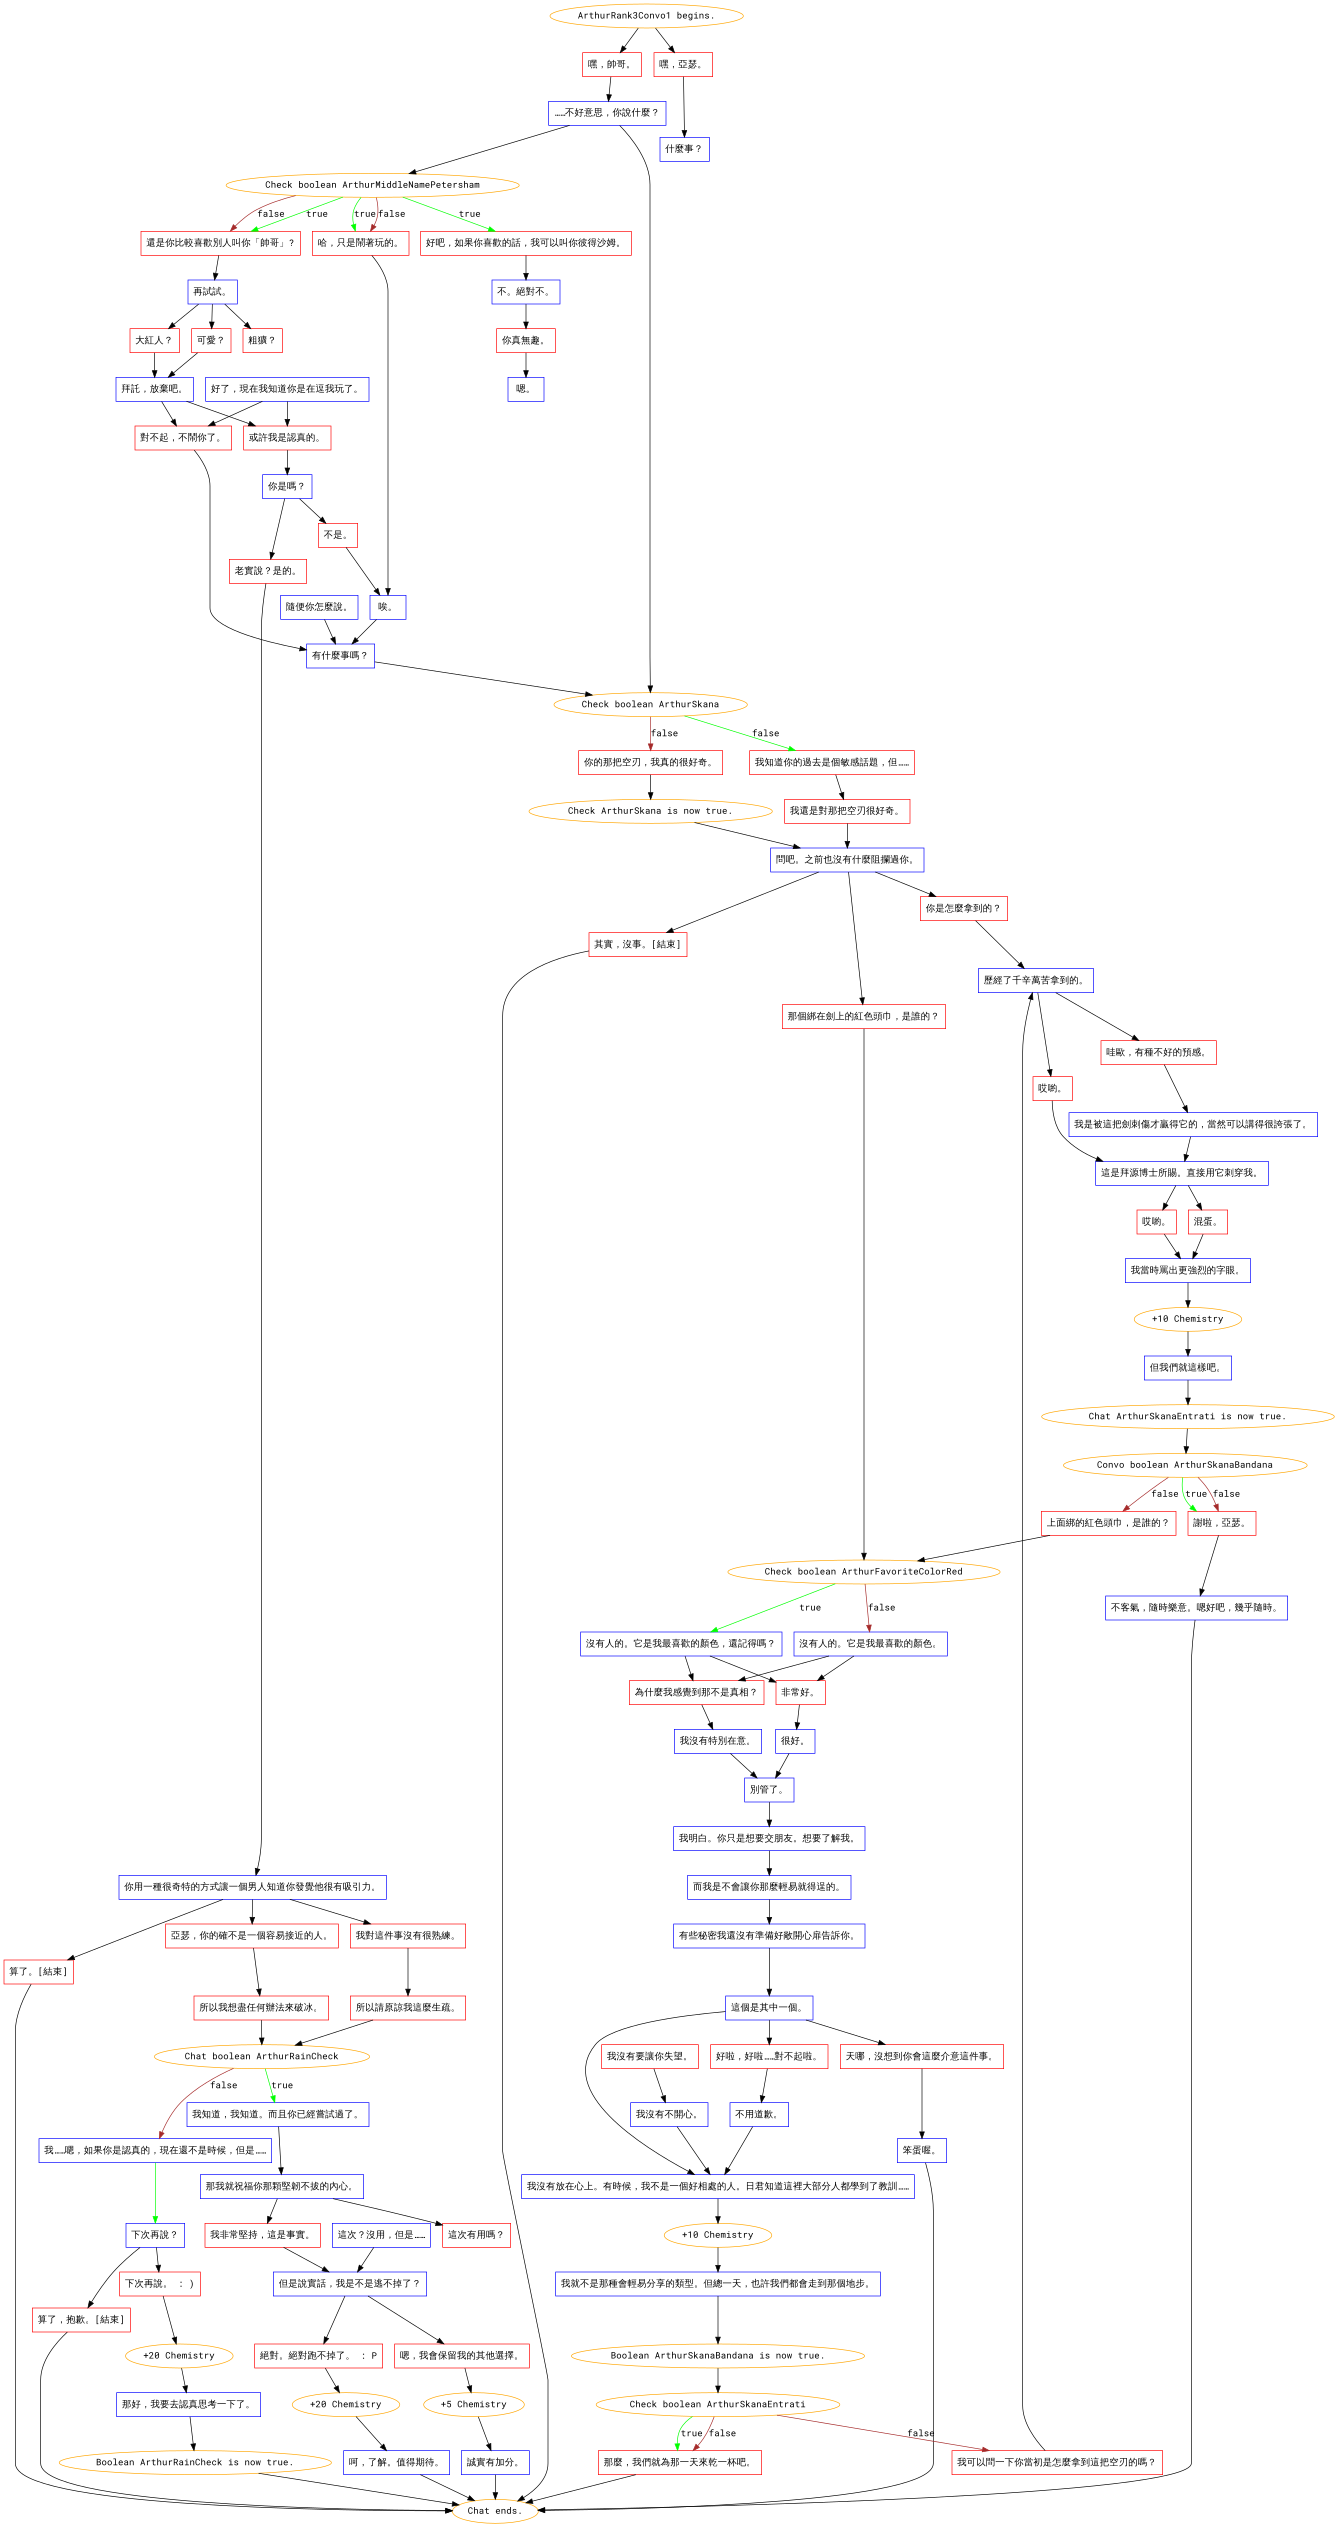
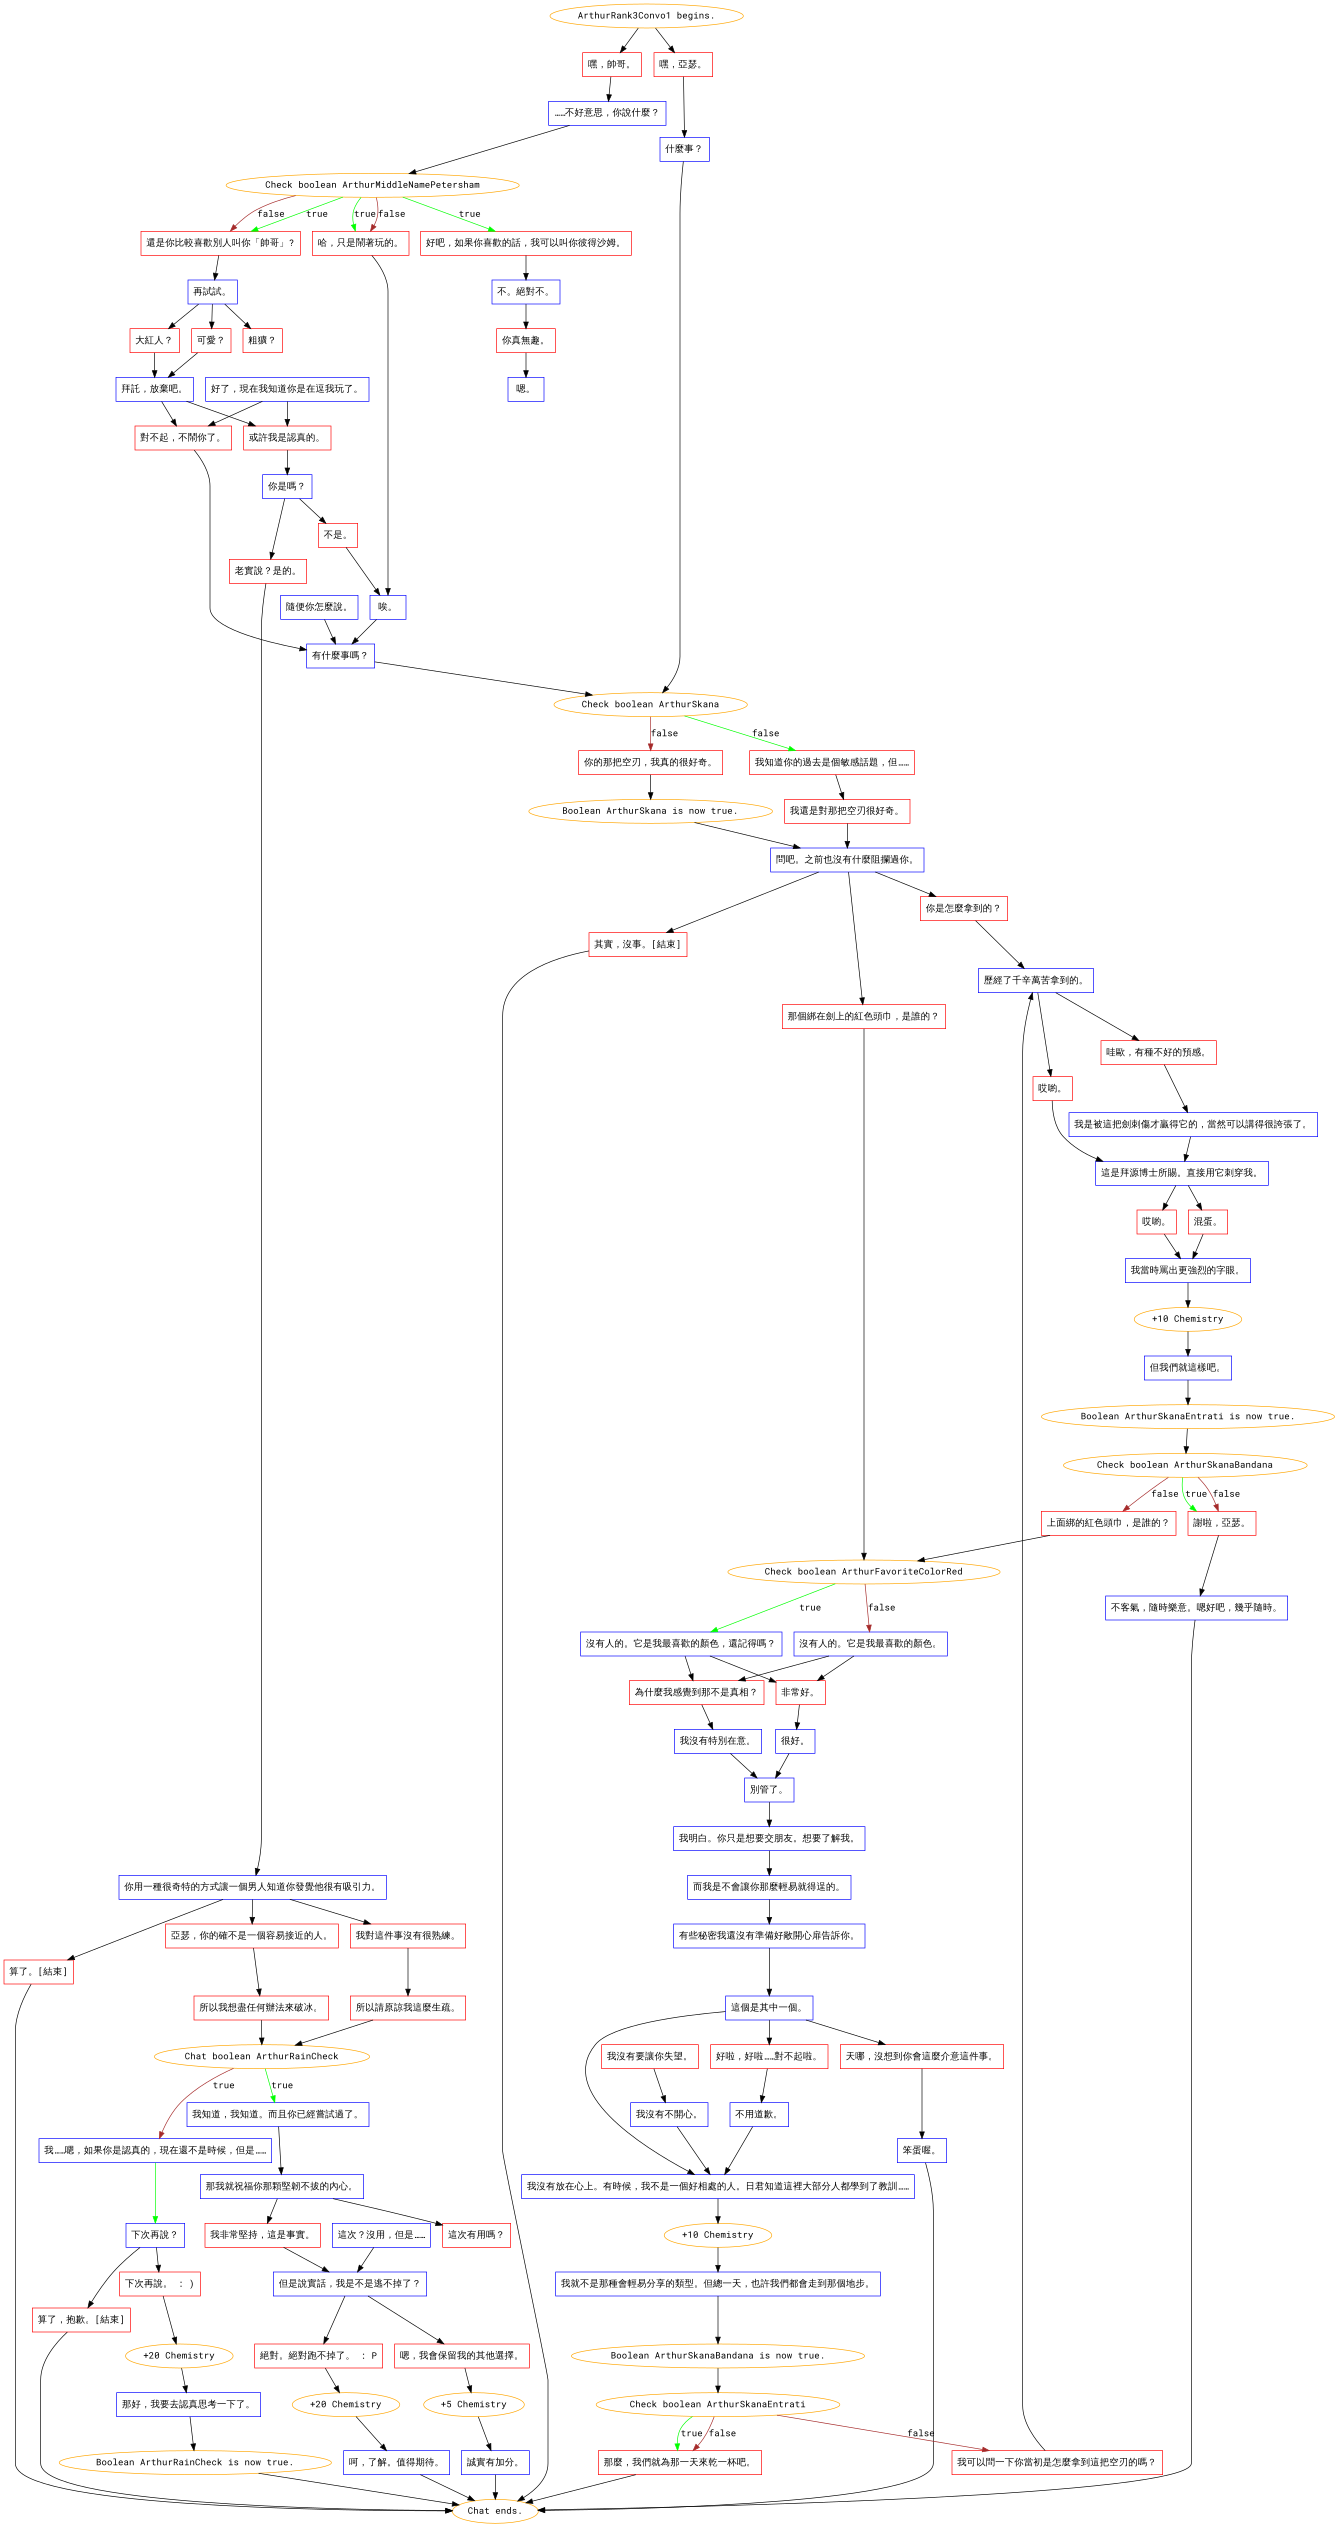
edge "……不好意思，你說什麼？" -> "Check boolean ArthurSkana": now "什麼事？" -> "Check boolean ArthurSkana"
node "Check ArthurSkana is now true.": label "Check ArthurSkana is now true." -> "Boolean ArthurSkana is now true."
node "Chat ArthurSkanaEntrati is now true.": label "Chat ArthurSkanaEntrati is now true." -> "Boolean ArthurSkanaEntrati is now true."
node "Convo boolean ArthurSkanaBandana": label "Convo boolean ArthurSkanaBandana" -> "Check boolean ArthurSkanaBandana"
edge "Chat boolean ArthurRainCheck" -> "我……嗯，如果你是認真的，現在還不是時候，但是……": label "false" -> "true"
